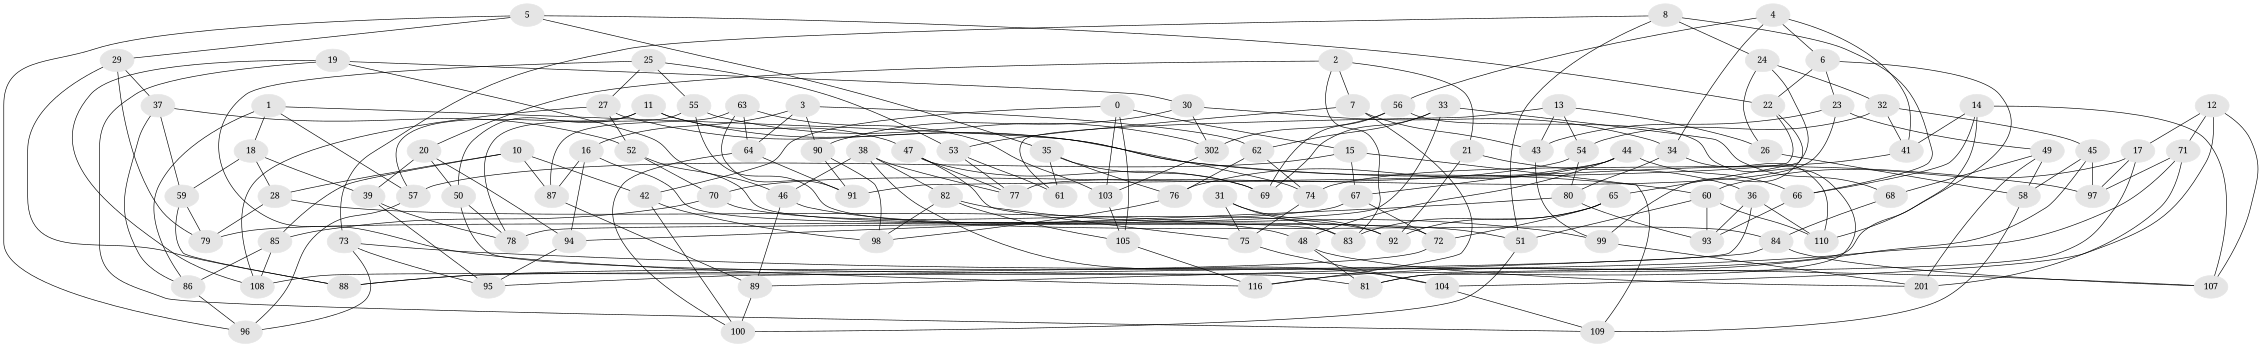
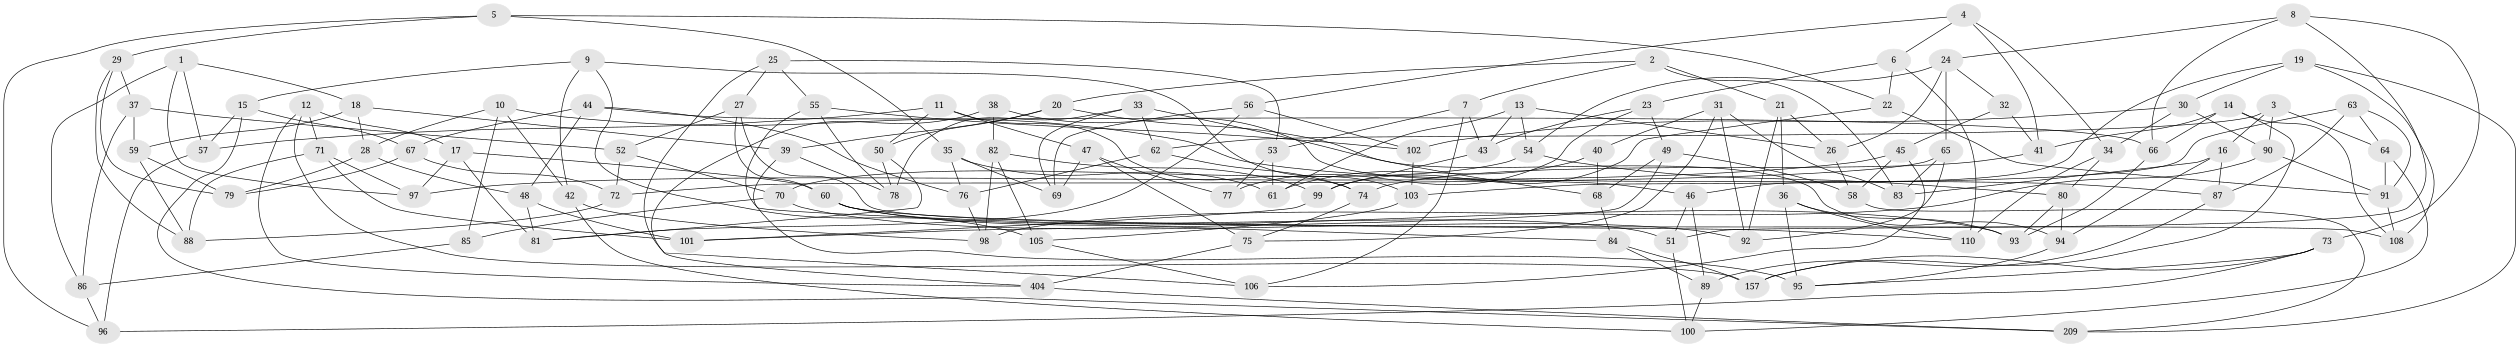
node "0": label "0" -> "9"
edge "32" -- "54": now "24" -- "54"
edge "21" -- "26": added
node "302": label "302" -> "102"
node "40": added
edge "38" -- "77": removed
edge "85" -- "108": now "91" -- "108"
node "116": label "116" -> "106"
node "104": label "104" -> "404"
node "201": label "201" -> "101"
node "107": label "107" -> "157"
node "109": label "109" -> "209"
